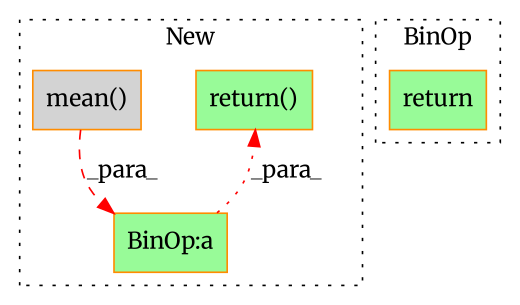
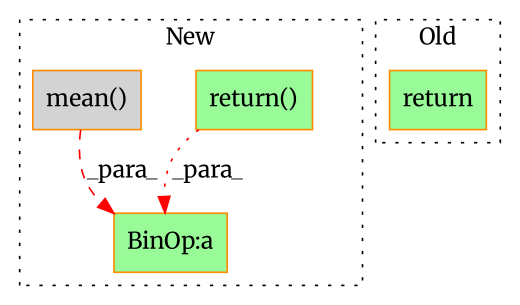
cluster "BinOp": label "BinOp" -> "Old"
edge "BinOp:a" -> "return()": reversed
